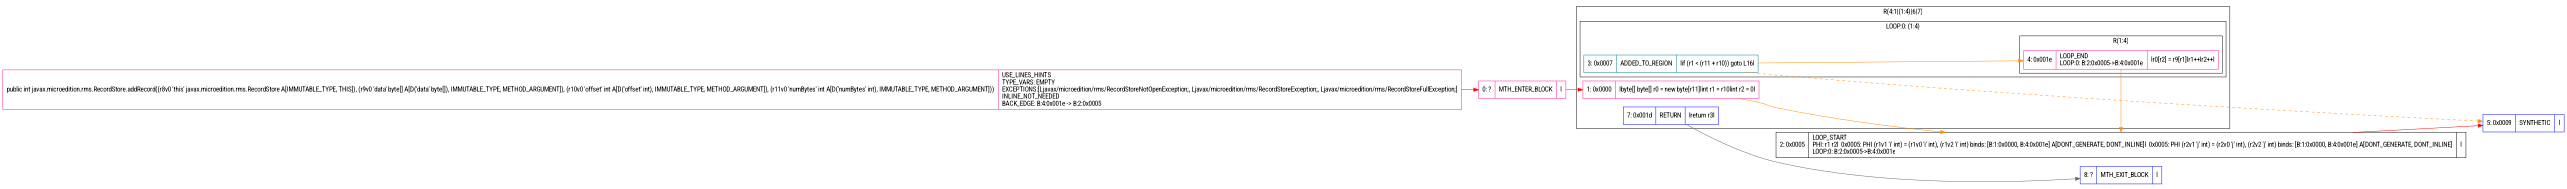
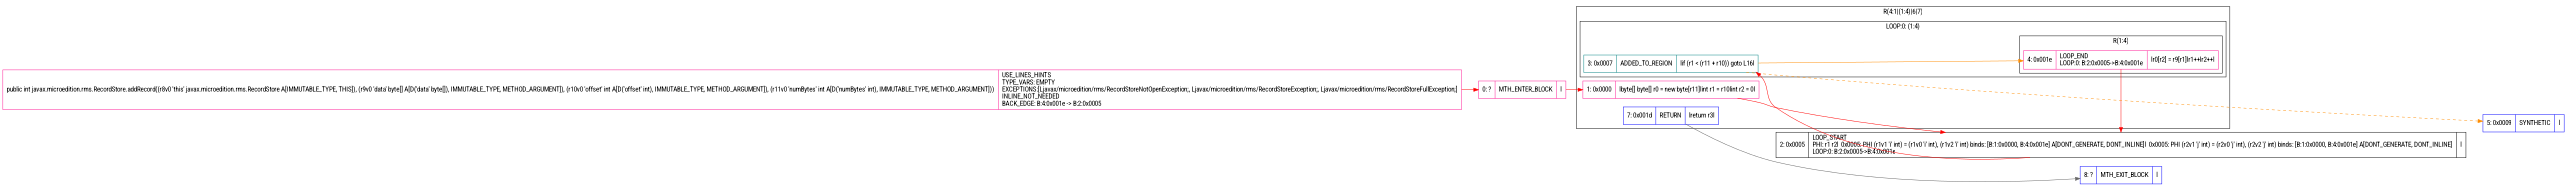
edge "4: 0x001e" -> "2: 0x0005": color darkorange -> red
edge "1: 0x0000" -> "2: 0x0005": color darkorange -> red
edge "2: 0x0005" -> "5: 0x0009": now "2: 0x0005" -> "3: 0x0007"
